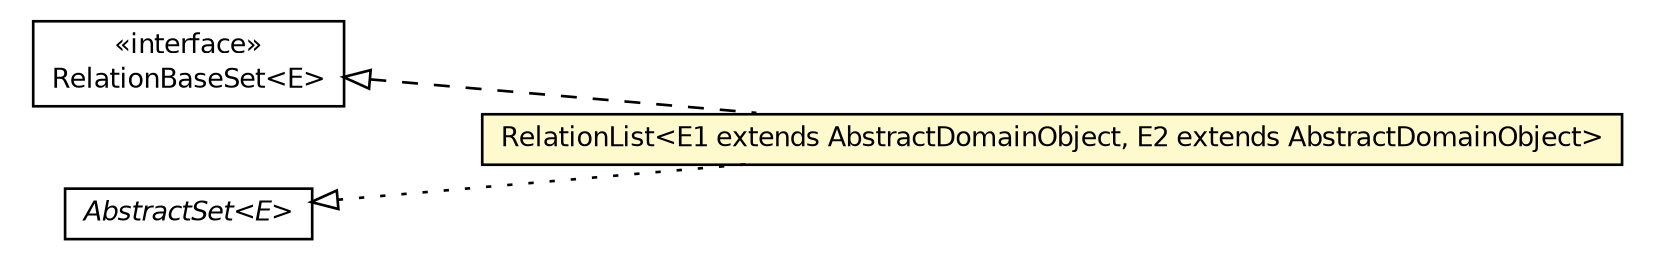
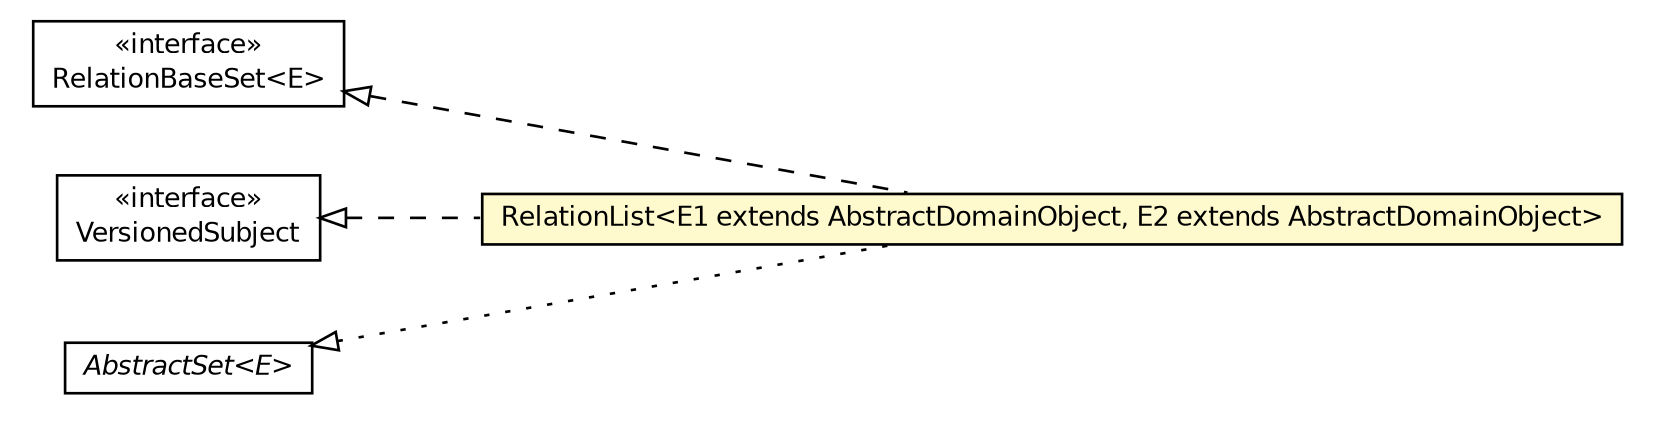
node "VersionedSubject": added
